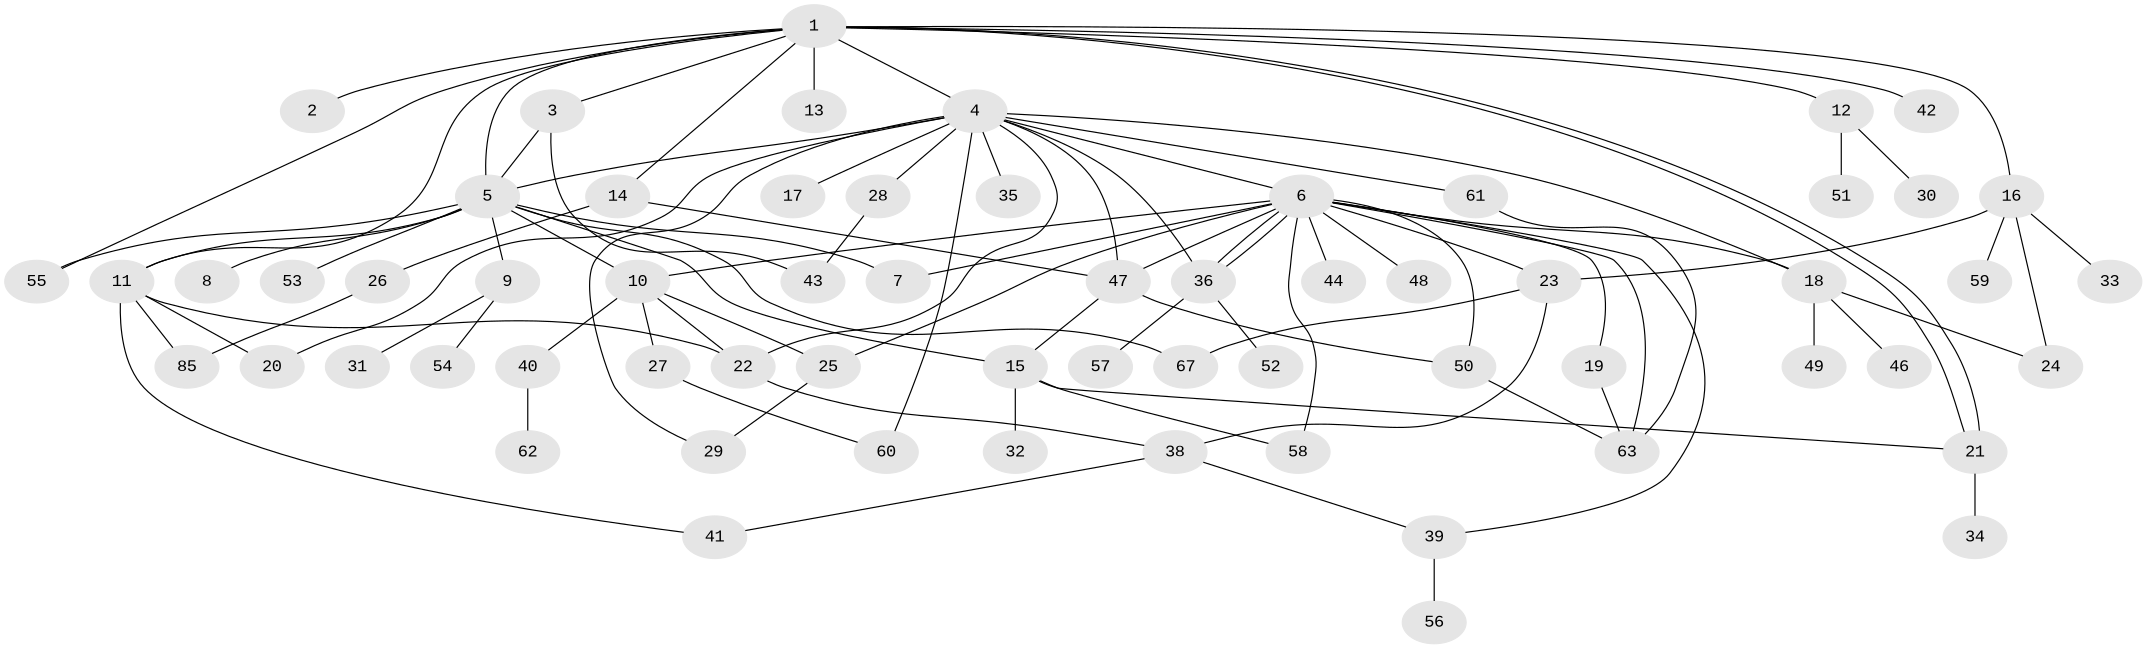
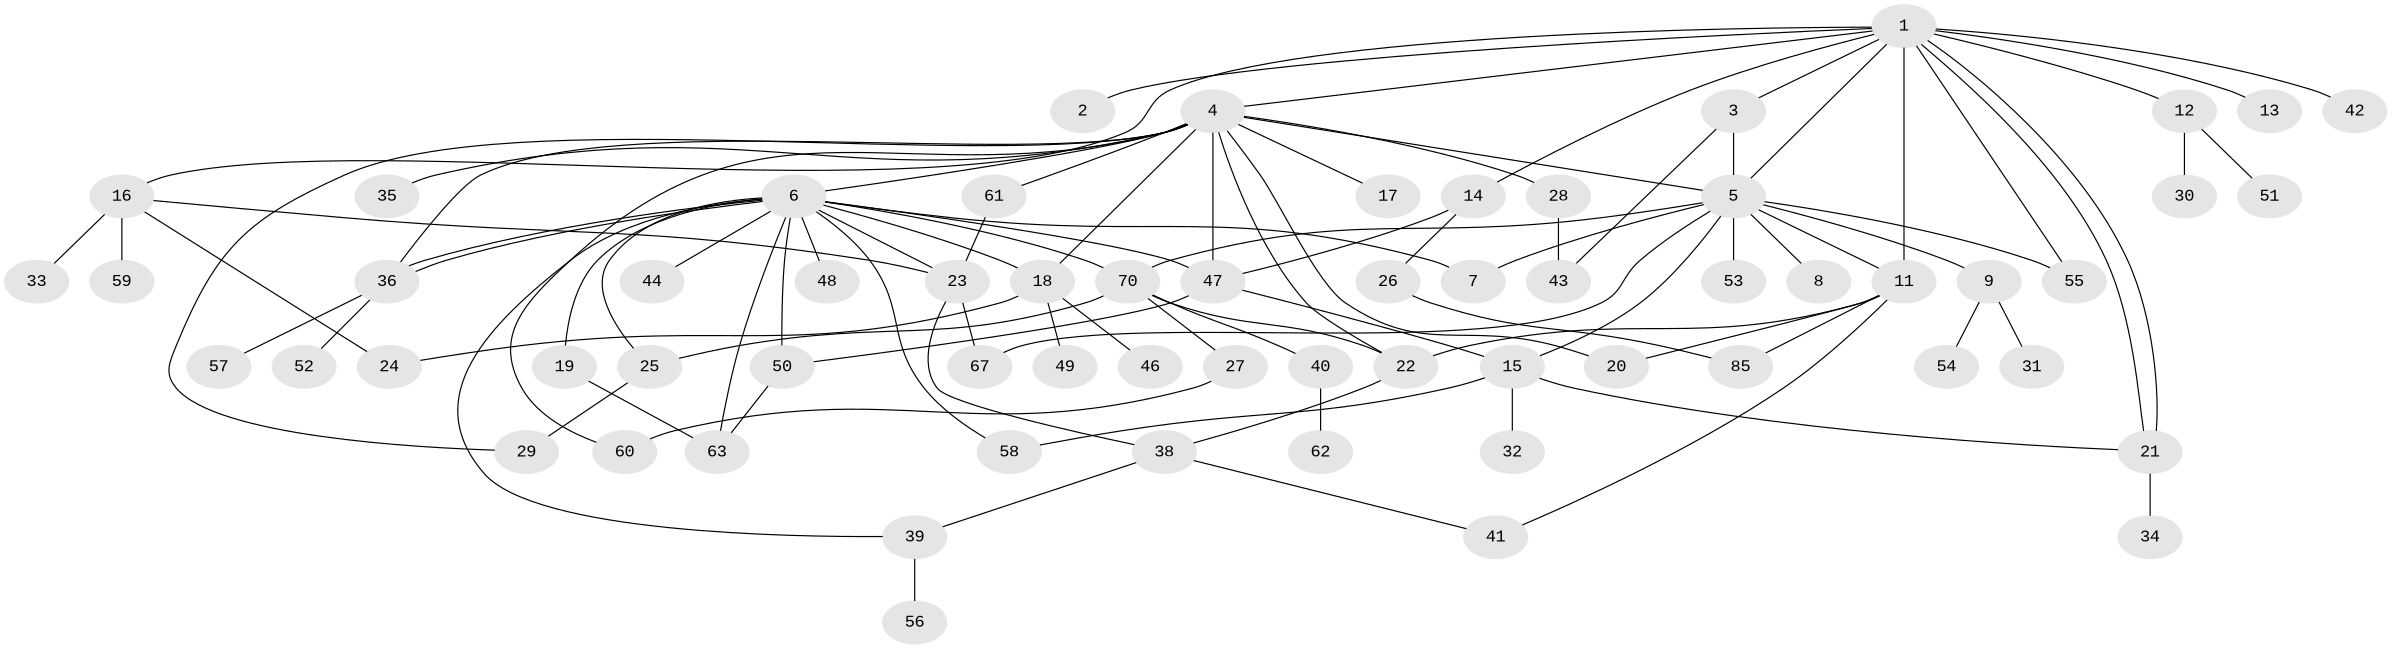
edge "61" -- "63": now "61" -- "23"
node "10": label "10" -> "70"
